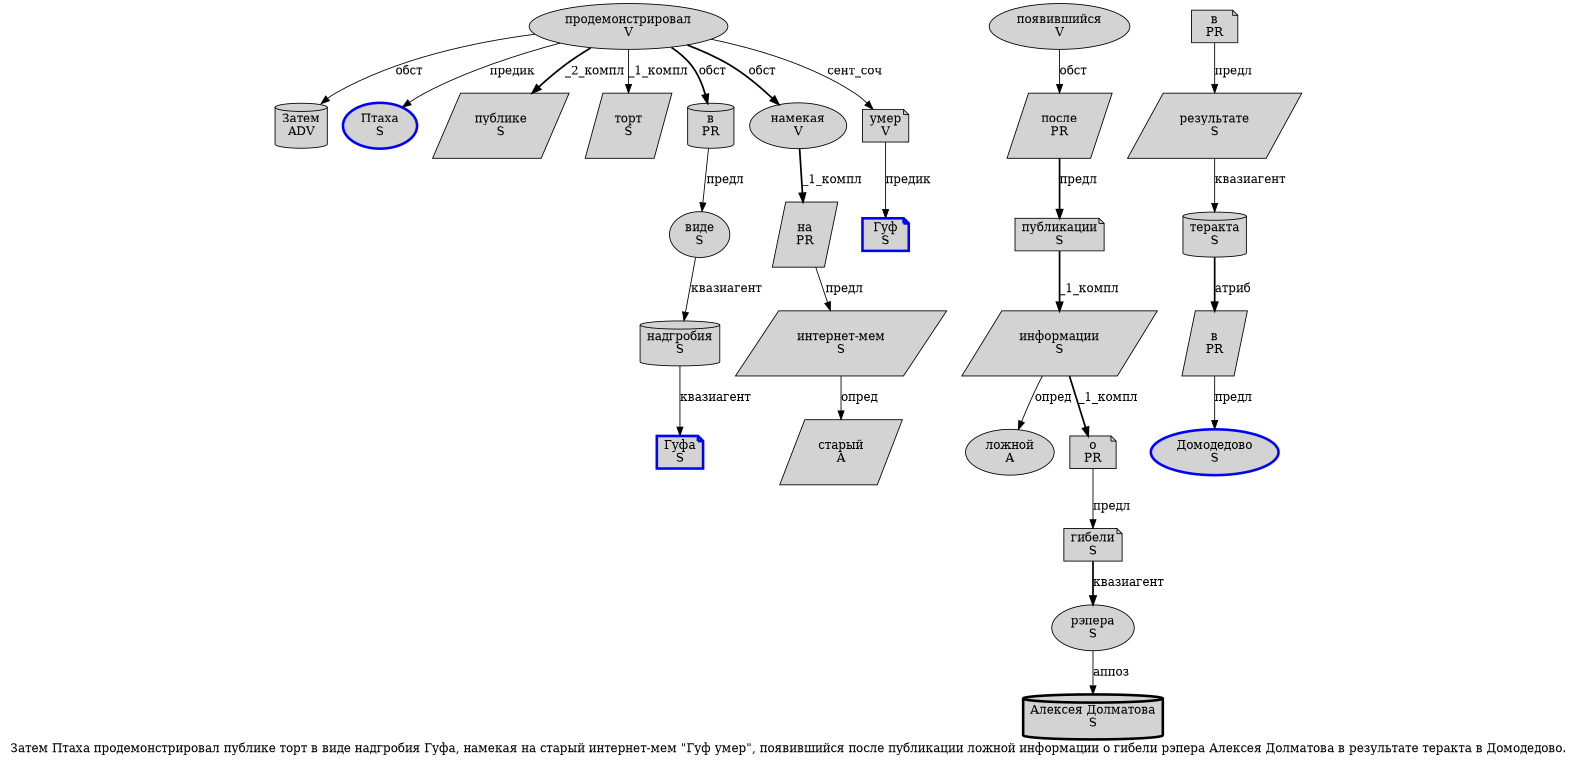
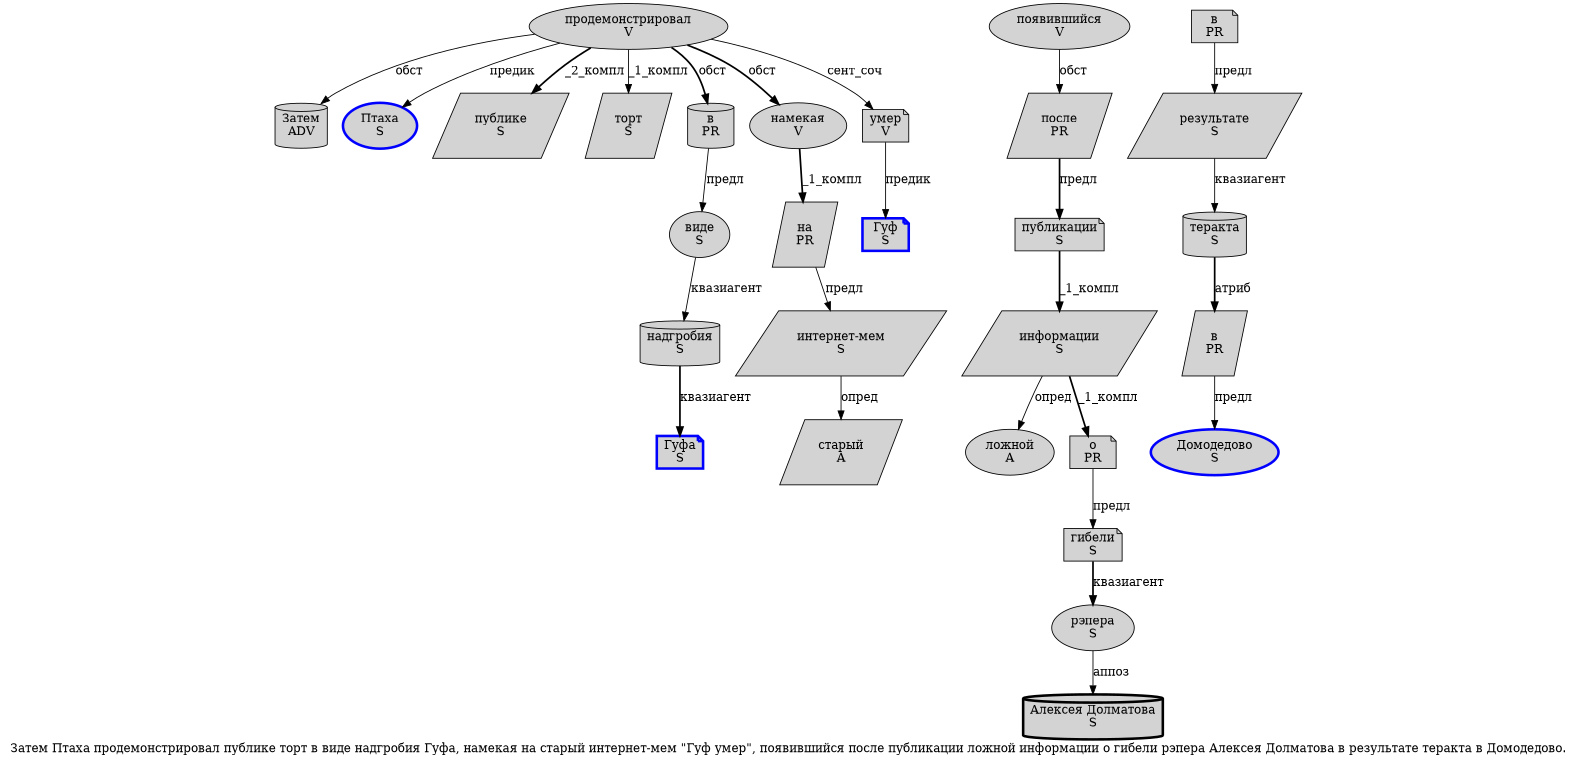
edge "надгробия S" -> "Гуфа S": style solid -> bold
